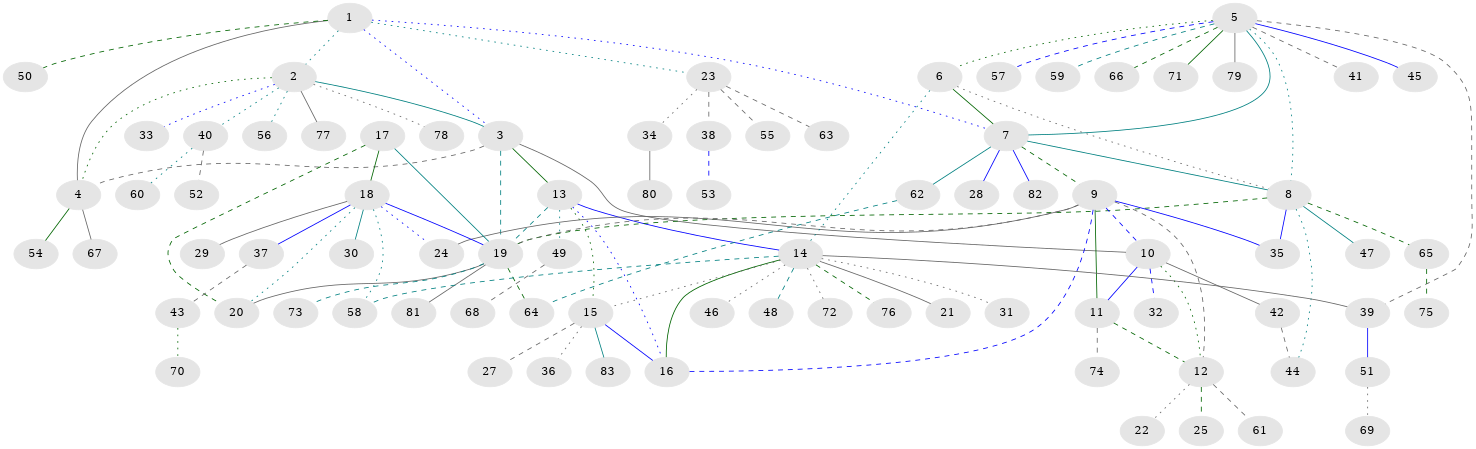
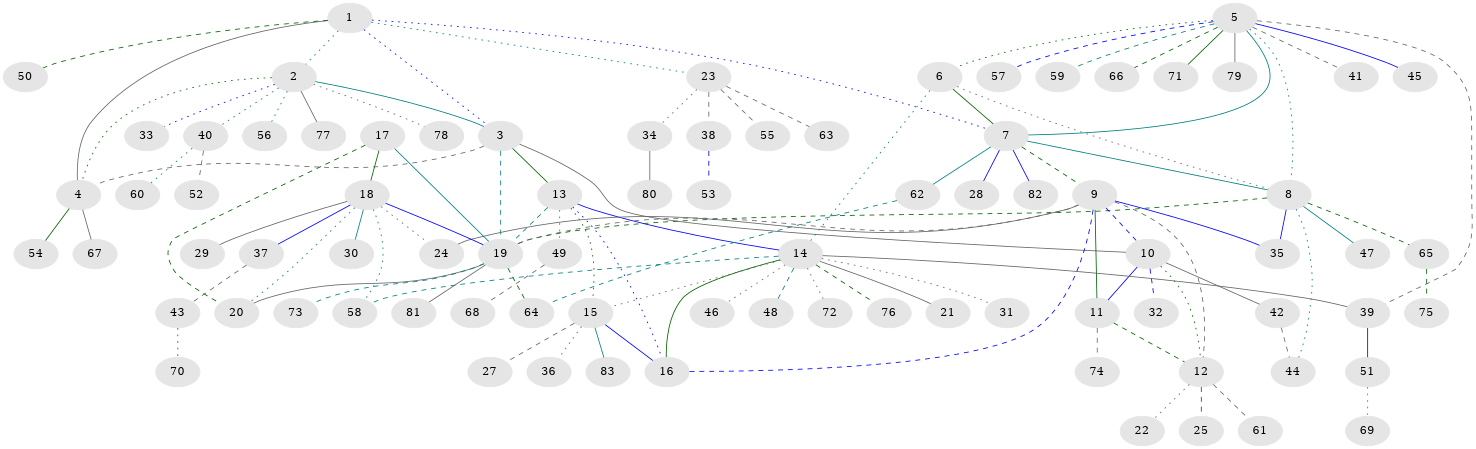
edge "18" -- "24": color blue -> gray40
